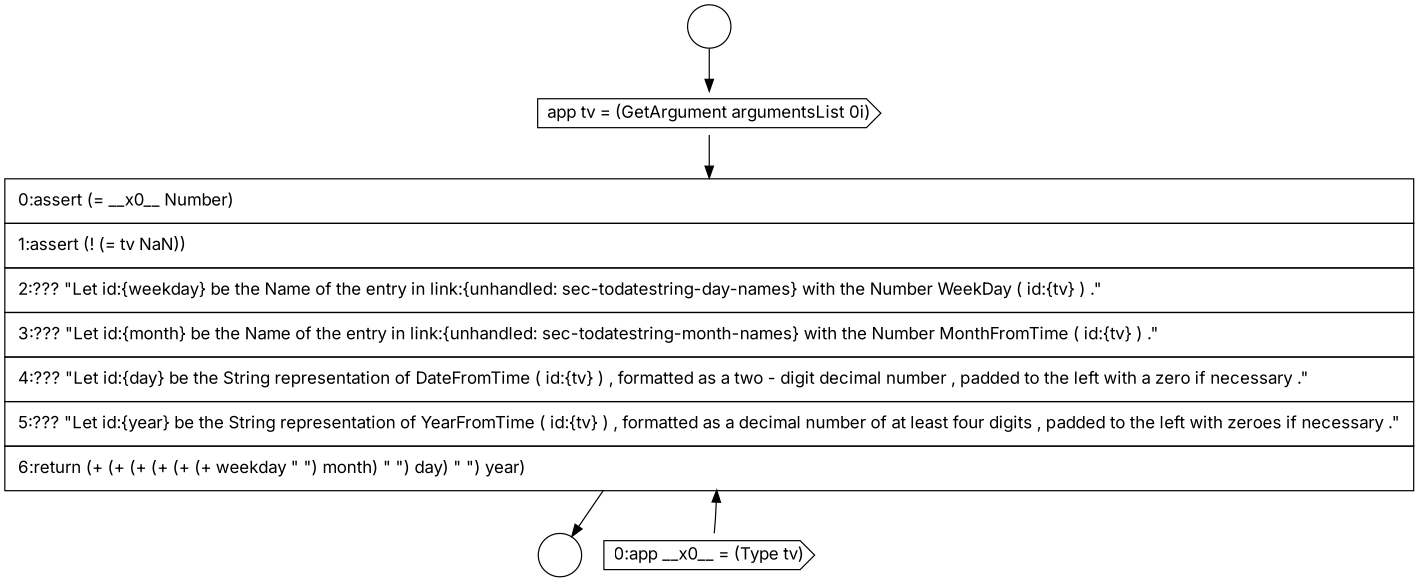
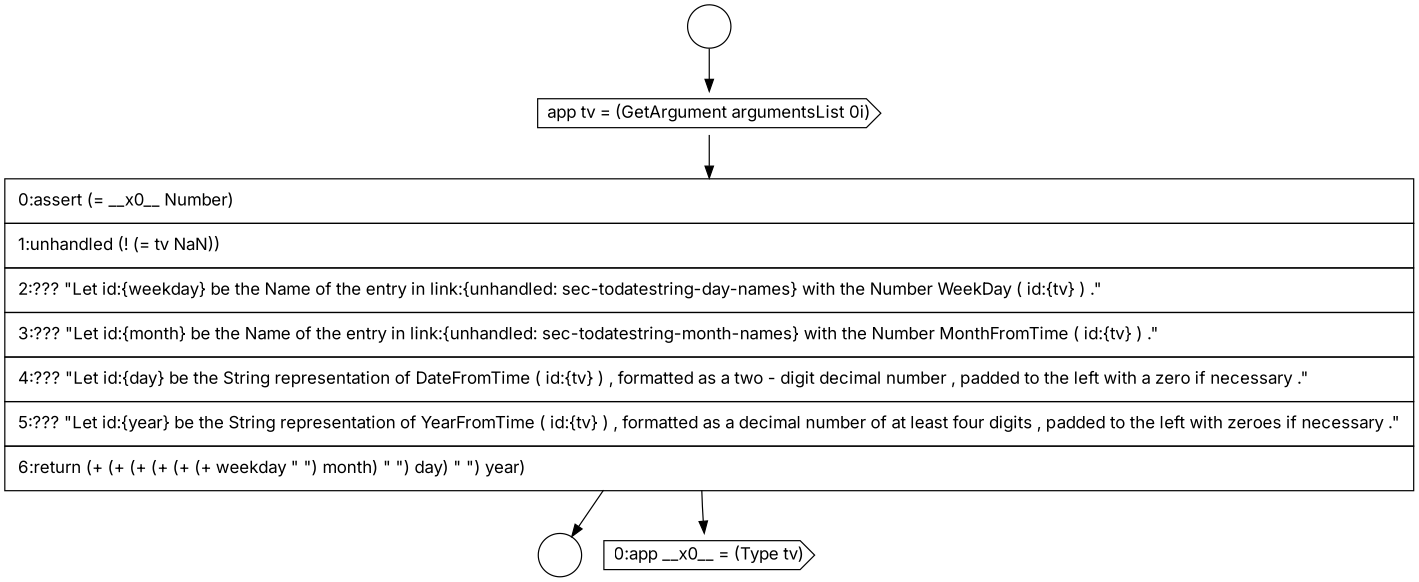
node "0:assert (= __x0__ Number)": text "1:assert (! (= tv NaN))" -> "1:unhandled (! (= tv NaN))"
edge "0:app __x0__ = (Type tv)" -> "0:assert (= __x0__ Number)": reversed
